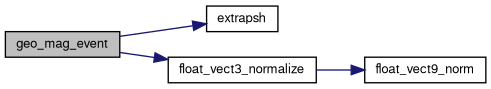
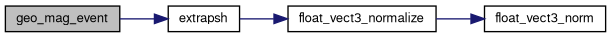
edge "geo_mag_event" -> "float_vect3_normalize": now "extrapsh" -> "float_vect3_normalize"
node "float_vect9_norm": label "float_vect9_norm" -> "float_vect3_norm"
